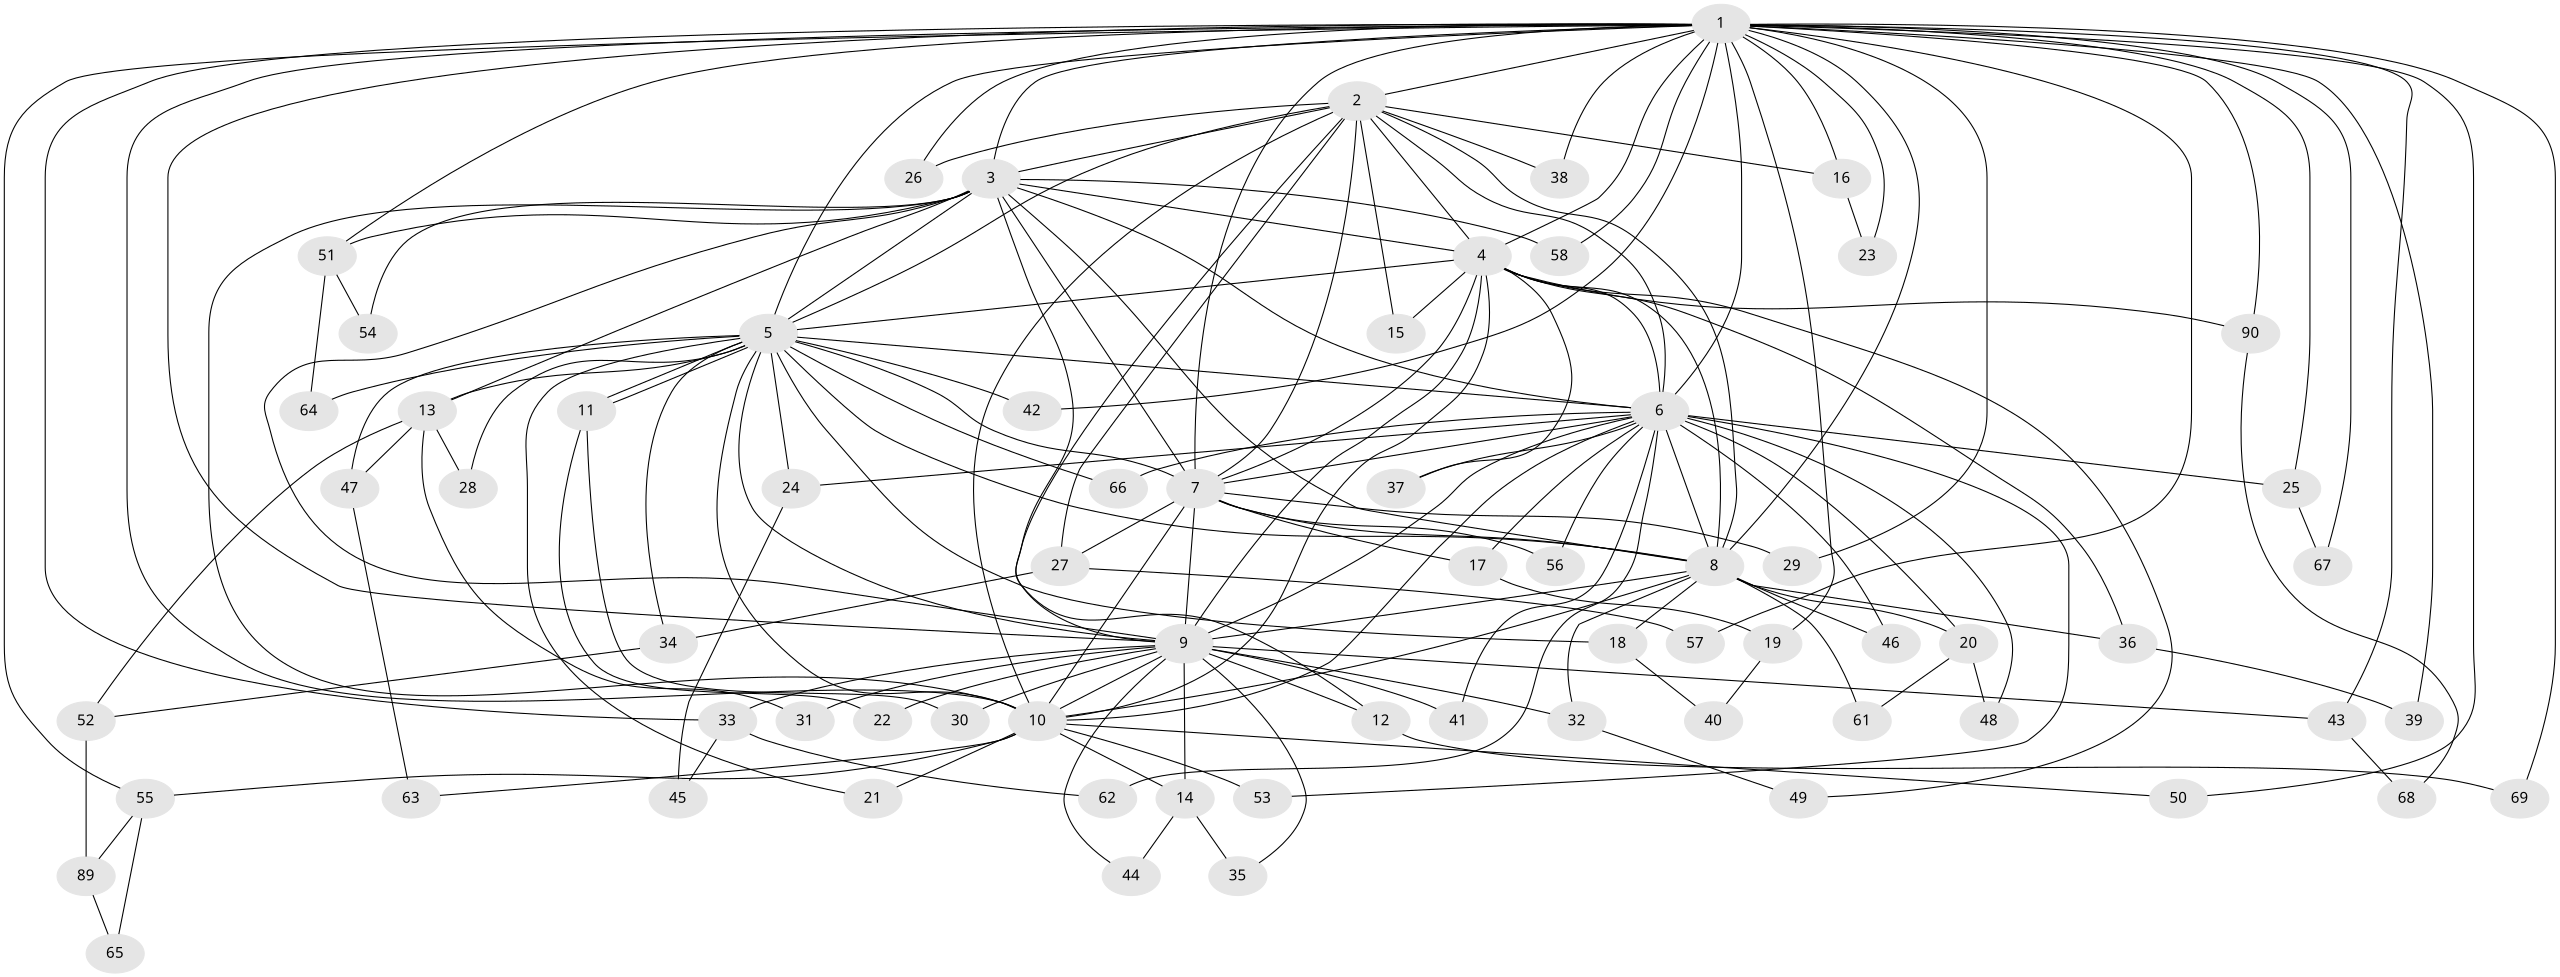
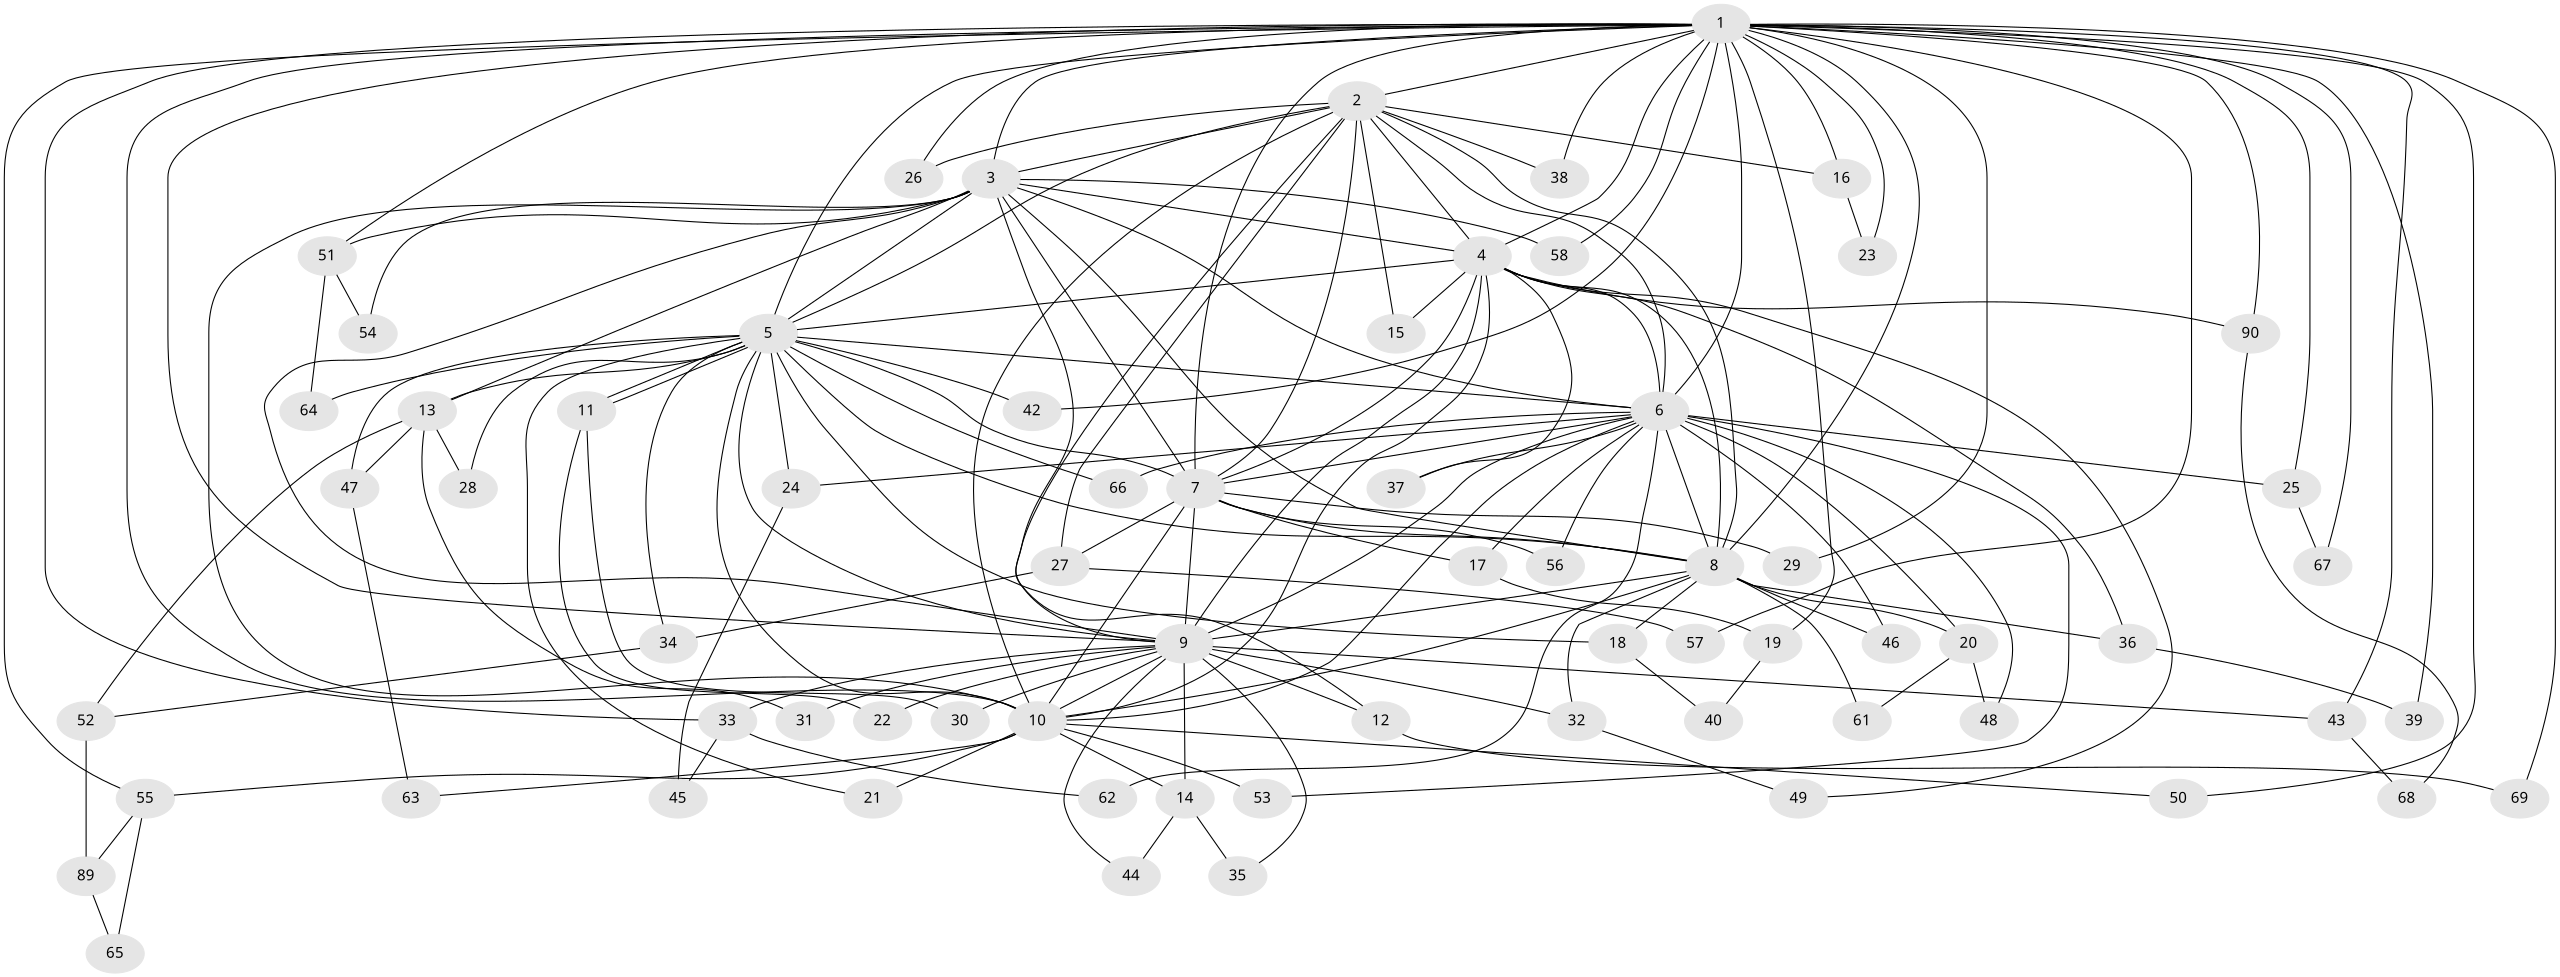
node "41": removed
